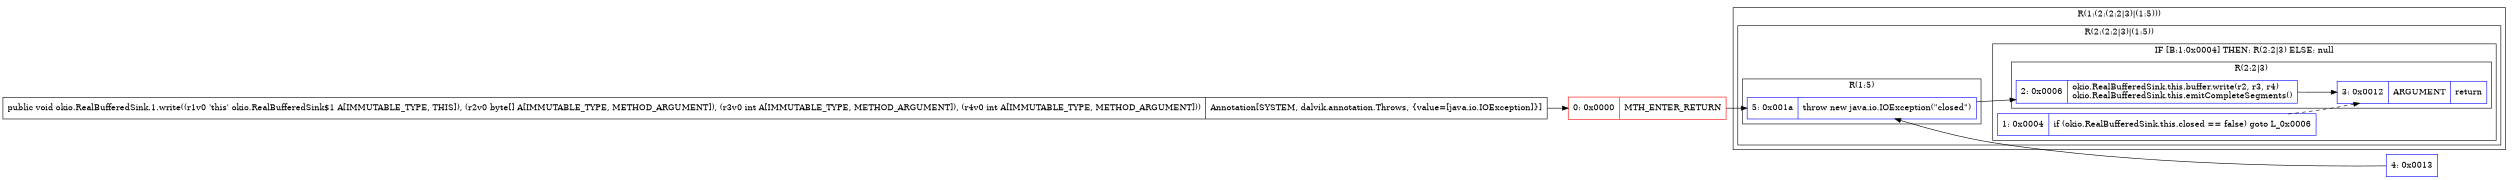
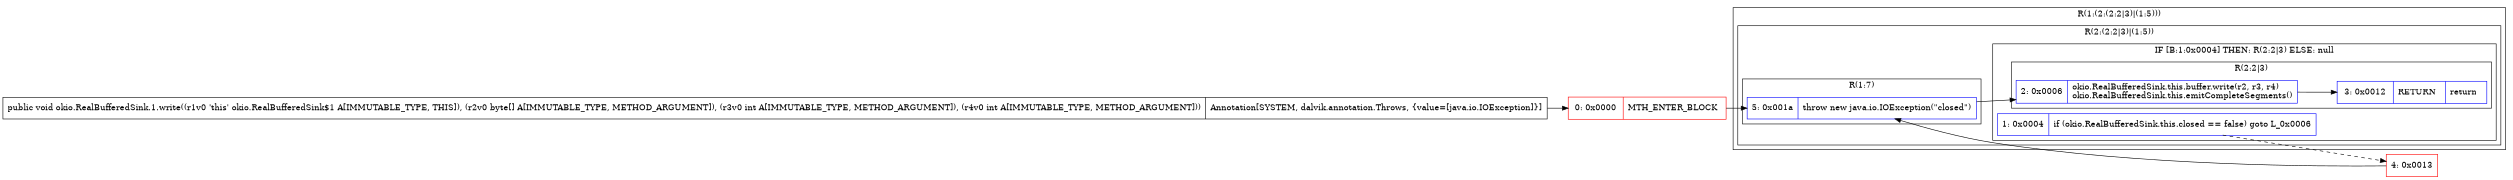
cluster "R(1:5)": label "R(1:5)" -> "R(1:7)"
node "3: 0x0012": text "ARGUMENT" -> "RETURN"
node "0: 0x0000": text "MTH_ENTER_RETURN" -> "MTH_ENTER_BLOCK"
edge "1: 0x0004" -> "3: 0x0012": now "1: 0x0004" -> "4: 0x0013"
node "4: 0x0013": color blue -> red
